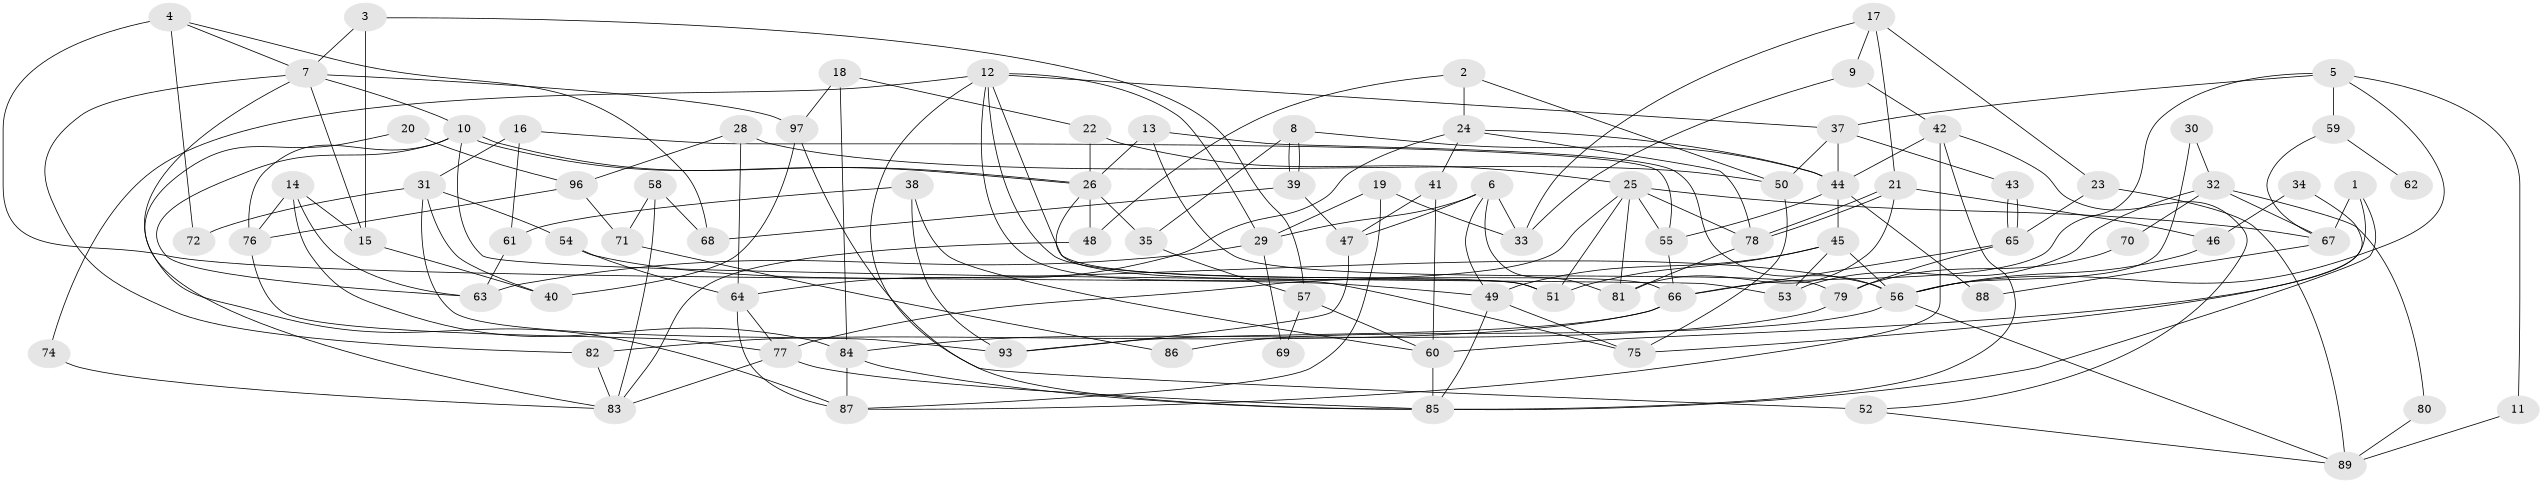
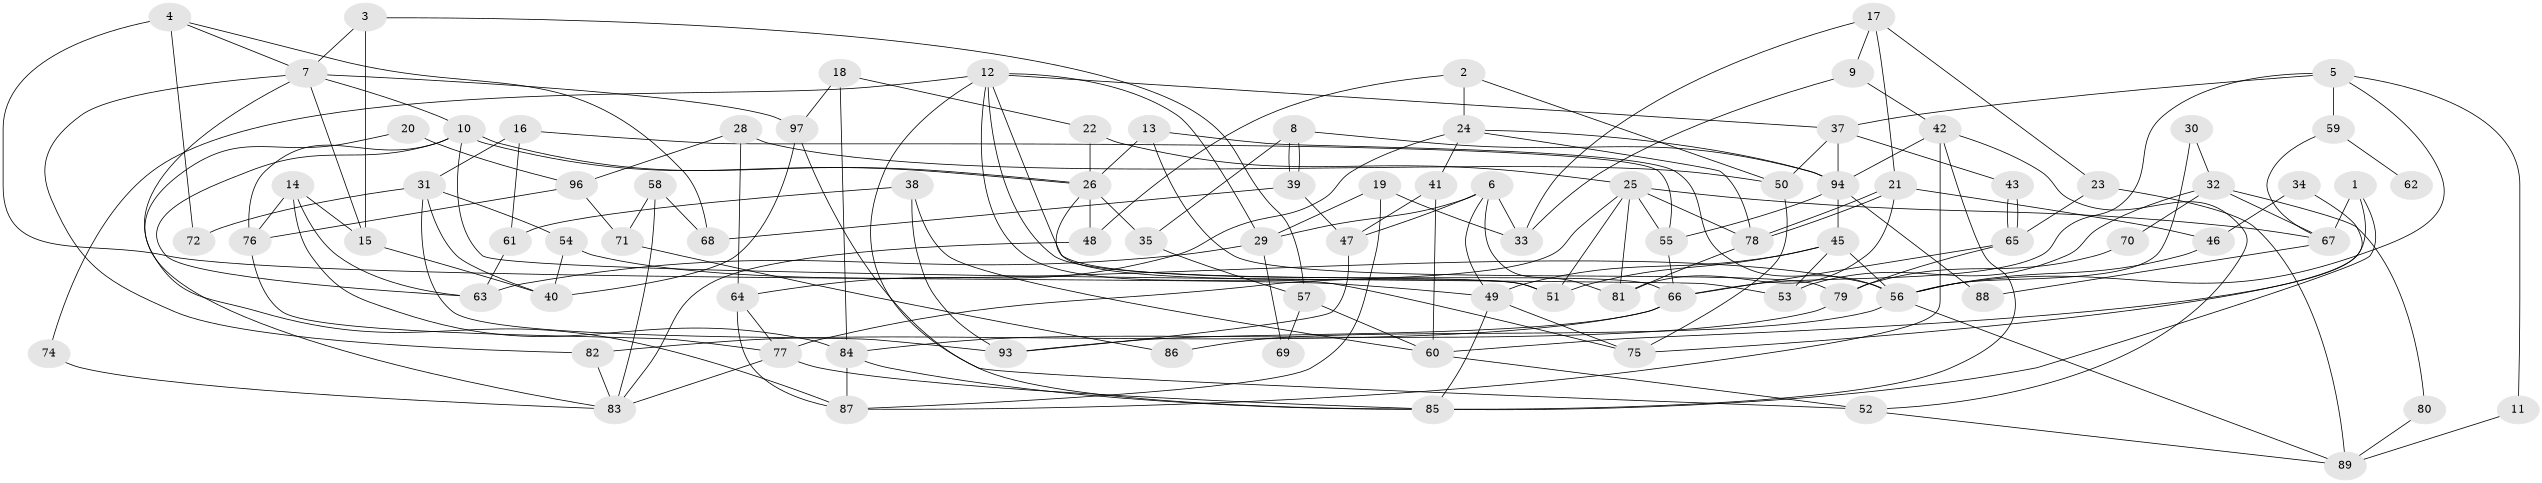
node "44": label "44" -> "94"
edge "54" -- "64": now "54" -- "40"
edge "60" -- "85": now "60" -- "52"
